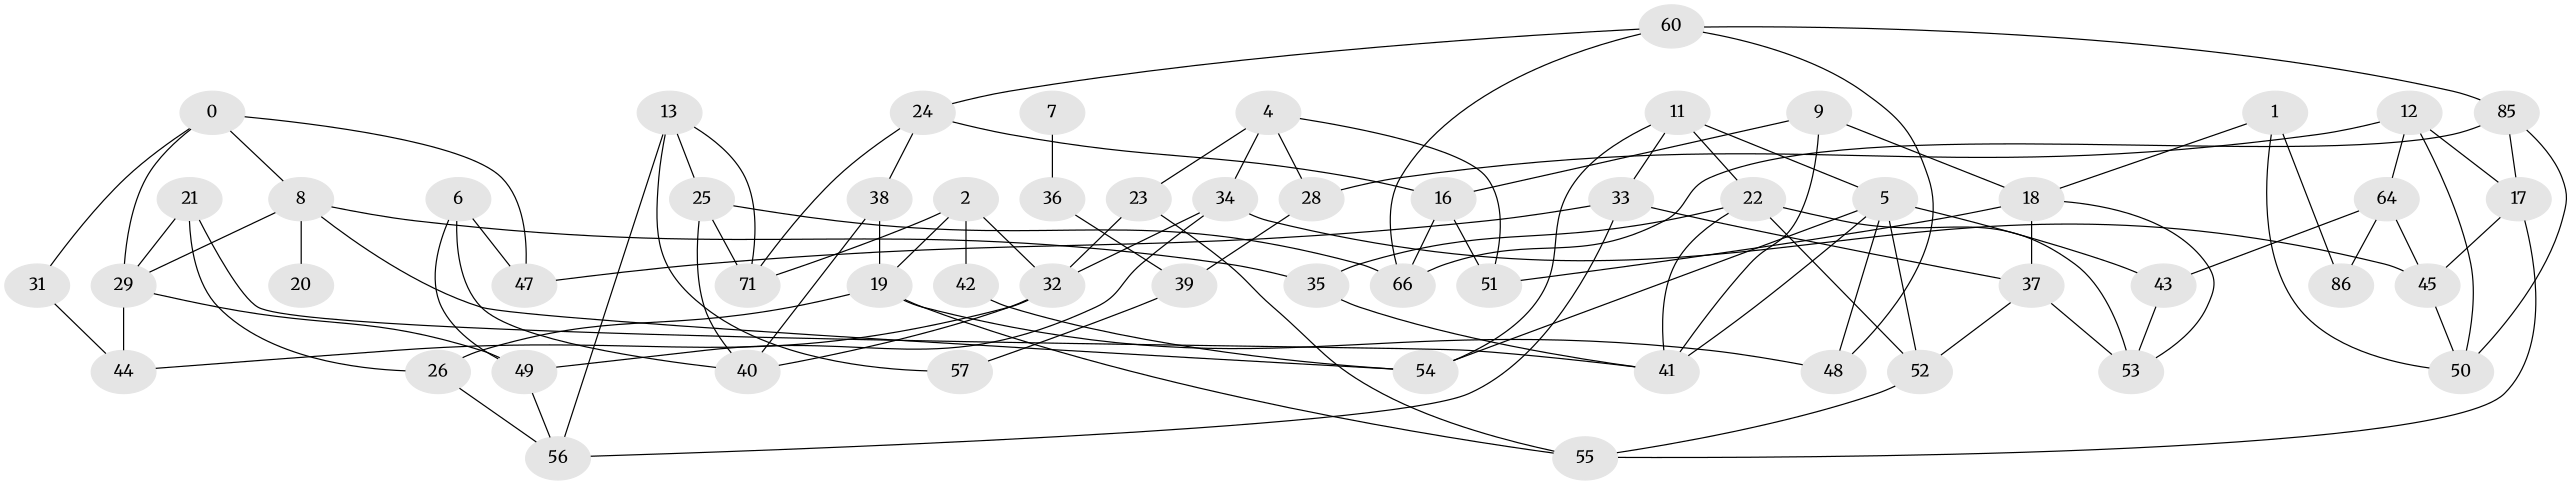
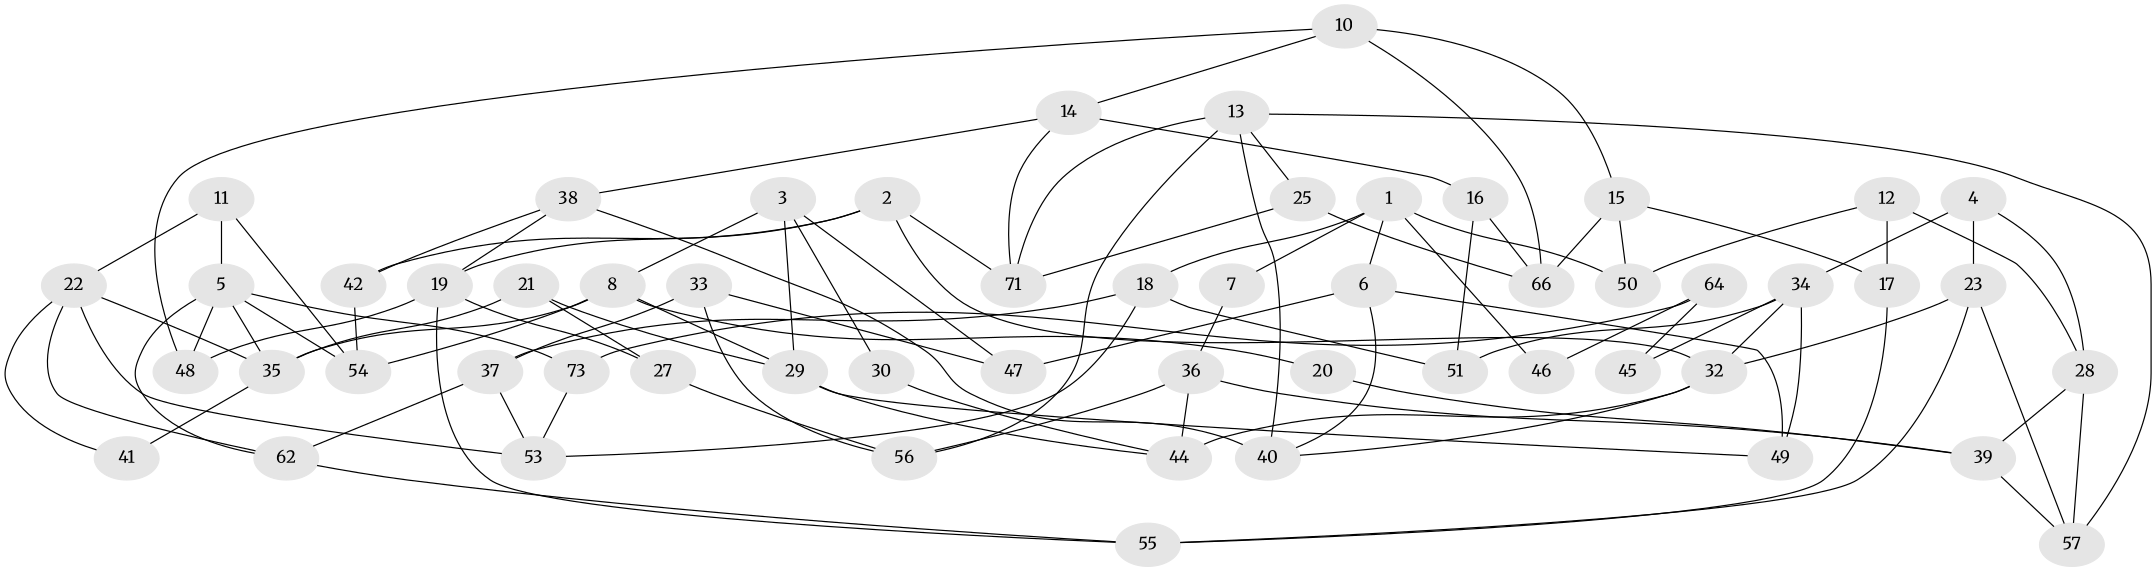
node "60": label "60" -> "10"
node "0": label "0" -> "3"
node "24": label "24" -> "14"
node "9": removed
node "85": label "85" -> "15"
edge "4" -- "51": now "34" -- "51"
edge "12" -- "64": removed
edge "11" -- "33": removed
edge "38" -- "42": added
edge "1" -- "7": added
edge "1" -- "6": added
edge "17" -- "45": removed
node "31": label "31" -> "30"
node "43": label "43" -> "73"
node "86": label "86" -> "46"
edge "5" -- "41": now "5" -- "35"
edge "25" -- "40": now "13" -- "40"
edge "45" -- "50": removed
edge "21" -- "41": now "21" -- "35"
node "26": label "26" -> "27"
node "52": label "52" -> "62"
edge "20" -- "39": added
edge "49" -- "56": now "36" -- "56"
edge "36" -- "44": added
edge "23" -- "57": added
edge "28" -- "57": added
